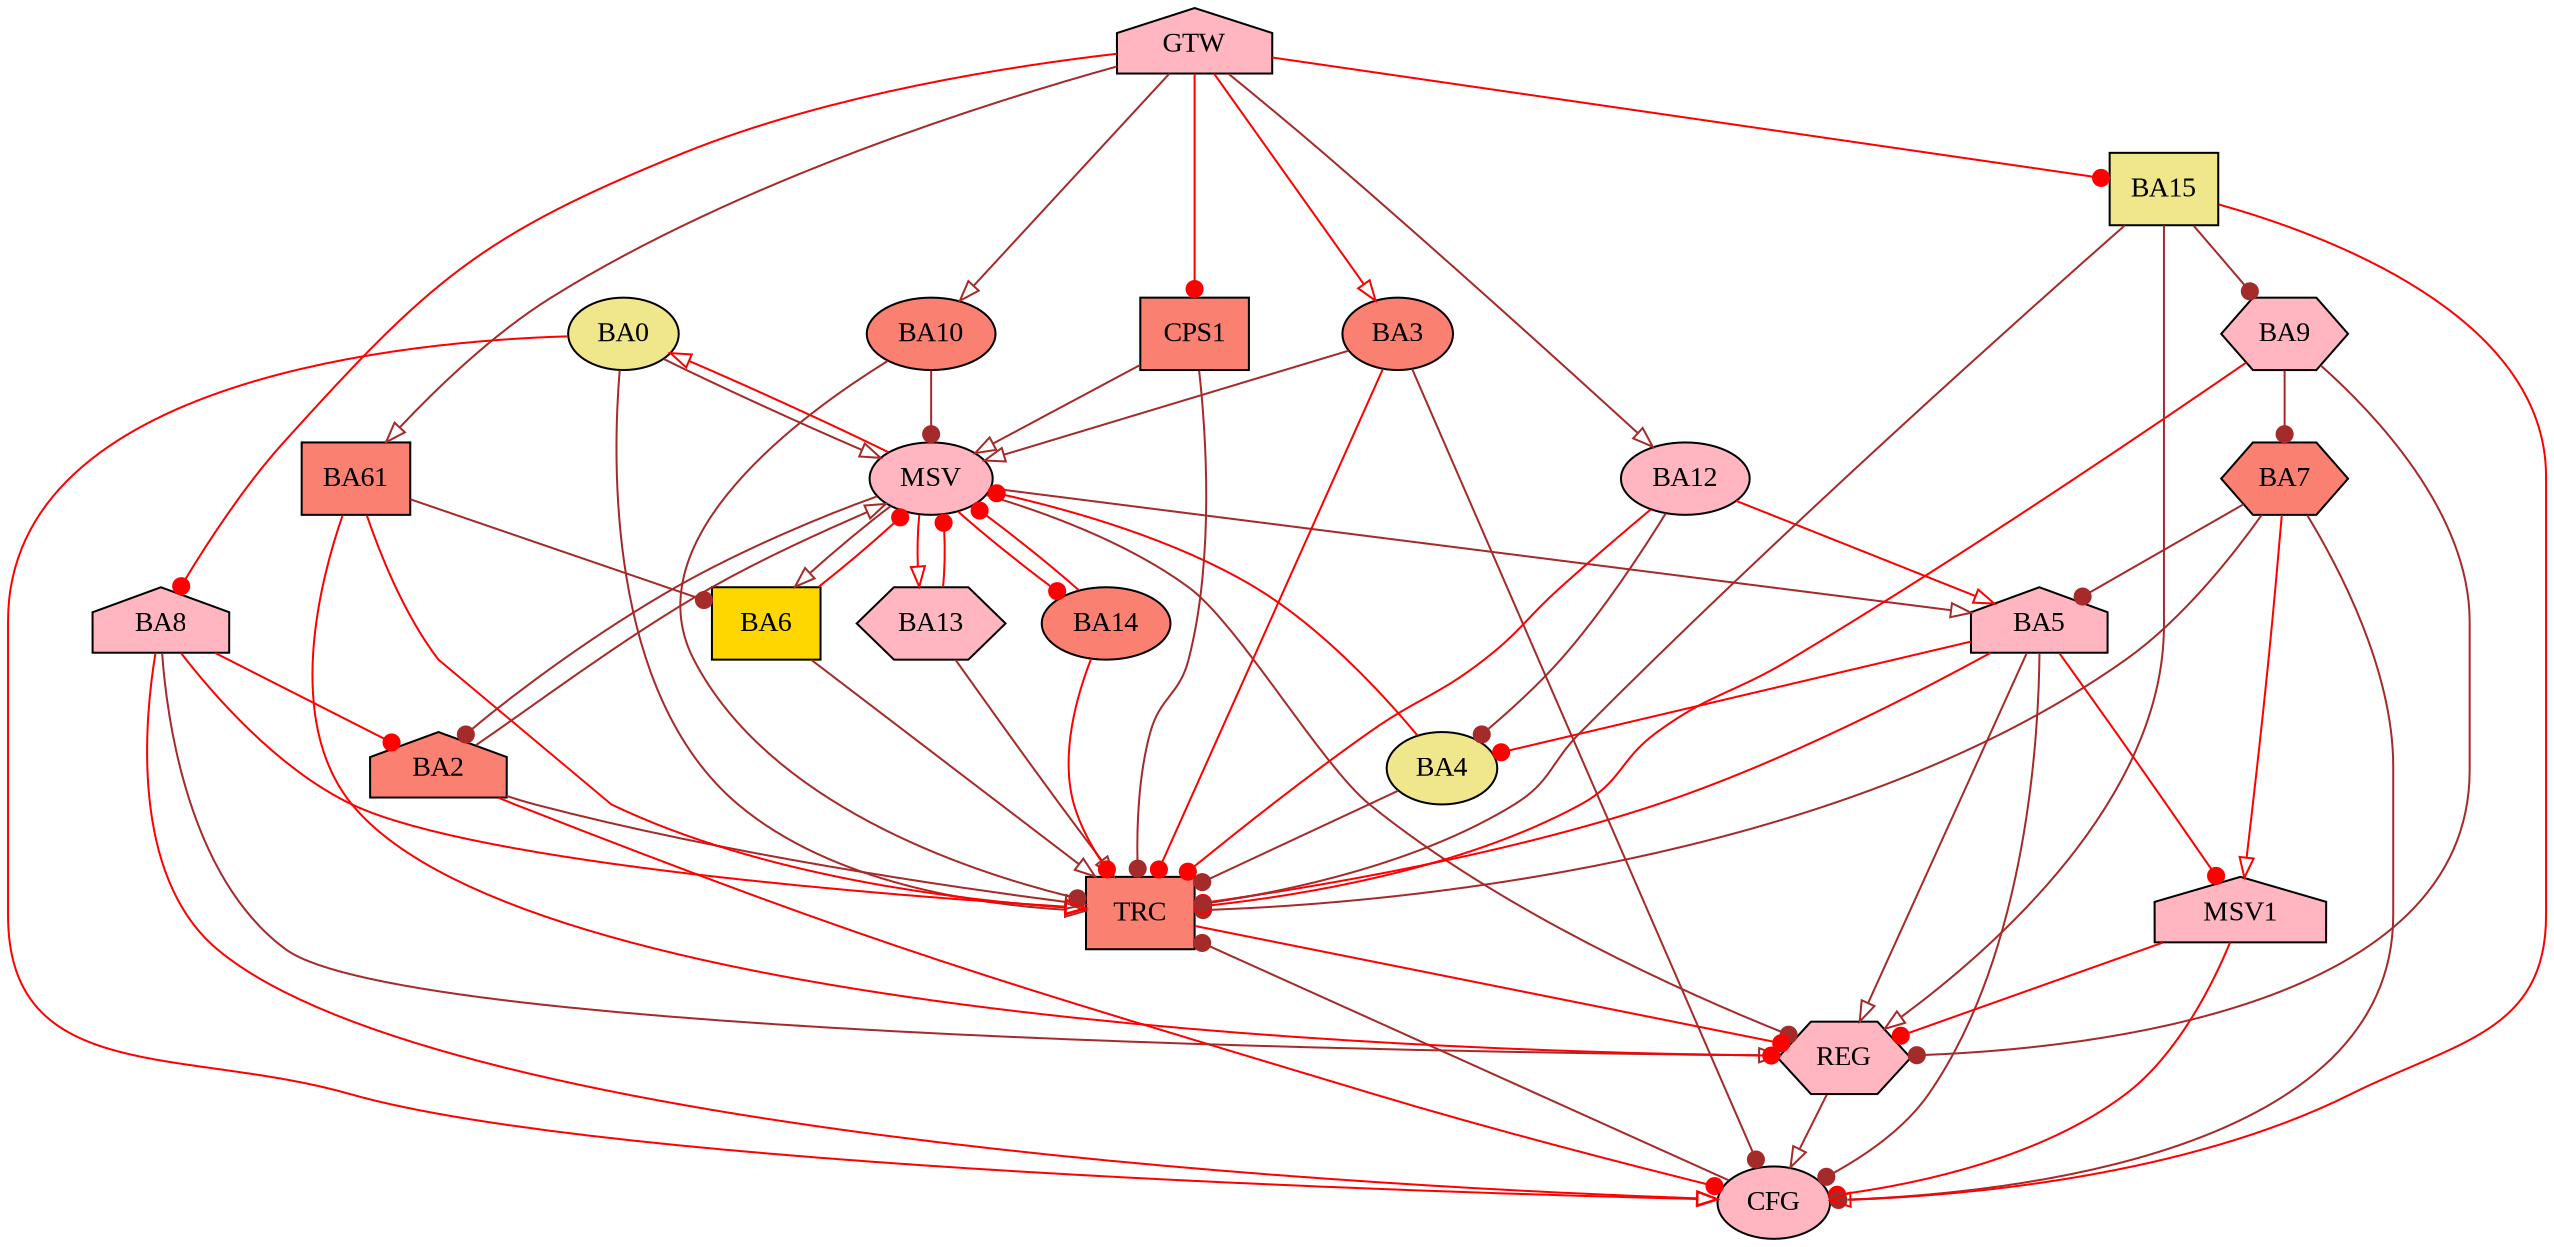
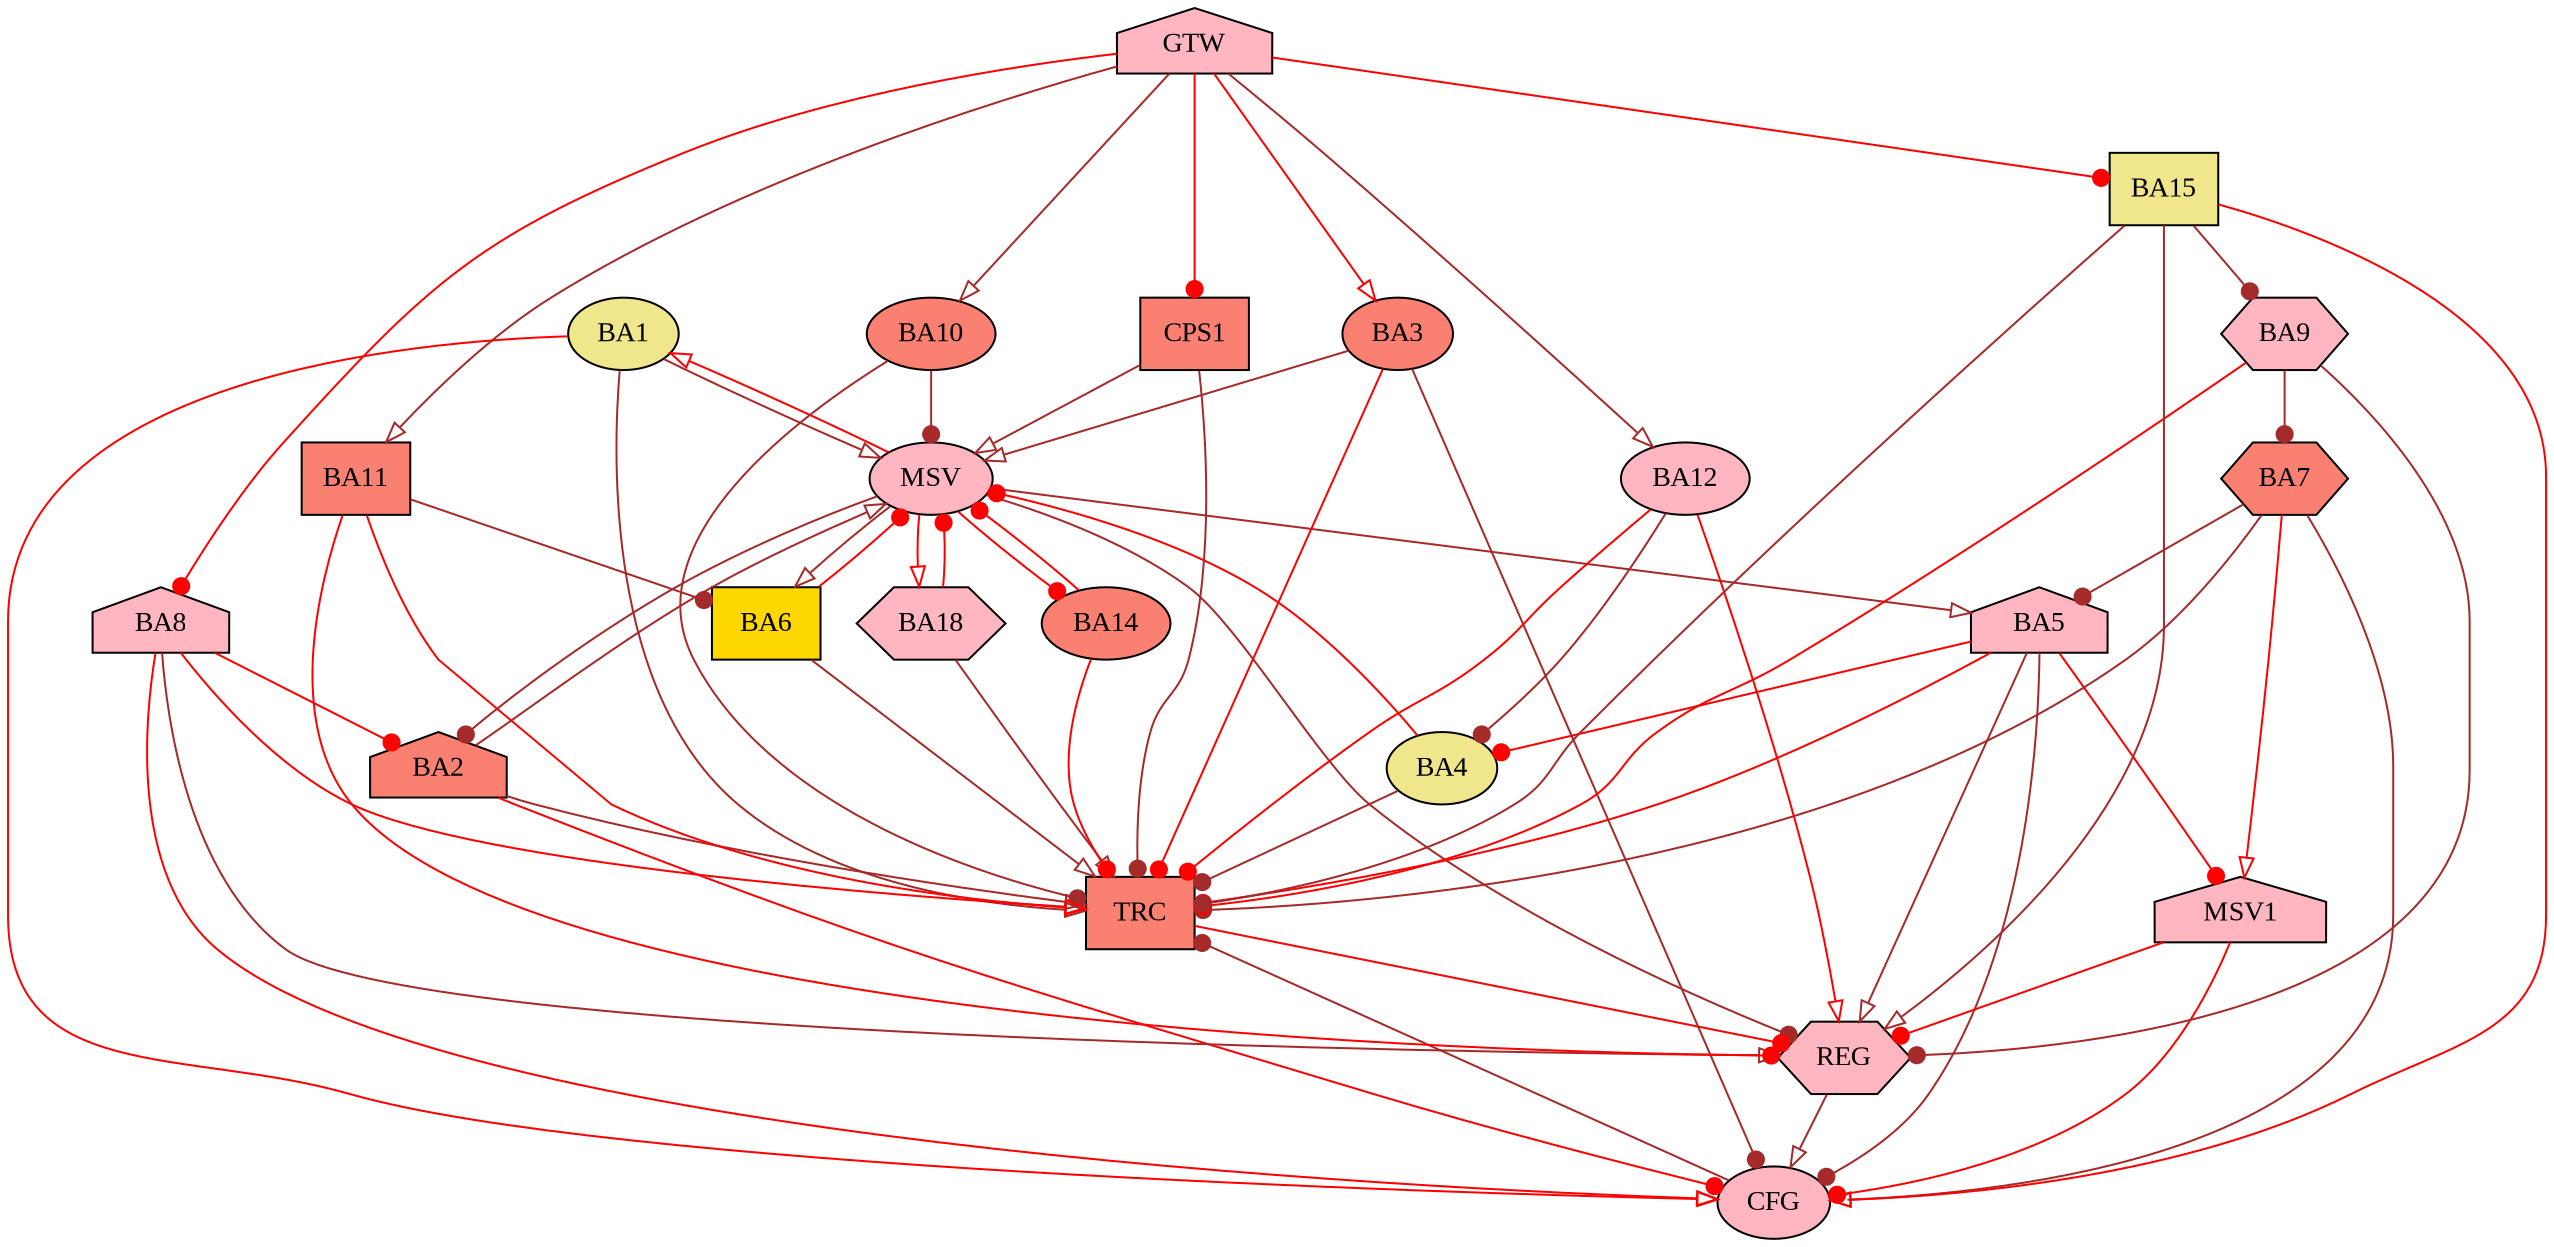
node "BA0": label "BA0" -> "BA1"
node "BA61": label "BA61" -> "BA11"
edge "BA12" -> "BA5": now "BA12" -> "REG"
node "BA13": label "BA13" -> "BA18"
edge "BA7" -> "CFG": arrowhead dot -> onormal
